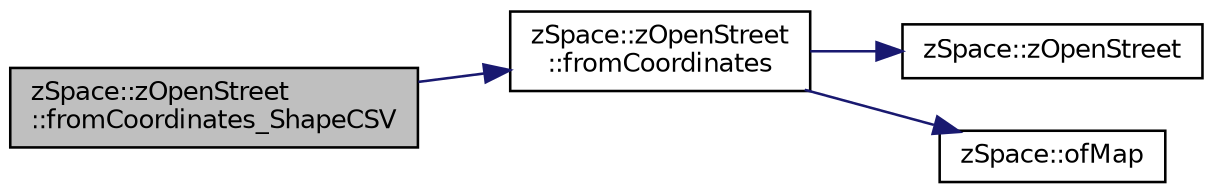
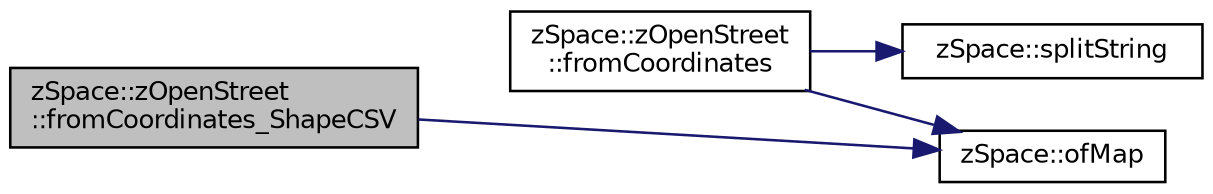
node "zSpace::zOpenStreet": label "zSpace::zOpenStreet" -> "zSpace::splitString"
edge "zSpace::zOpenStreet ::fromCoordinates_ShapeCSV" -> "zSpace::zOpenStreet ::fromCoordinates": now "zSpace::zOpenStreet ::fromCoordinates_ShapeCSV" -> "zSpace::ofMap"
